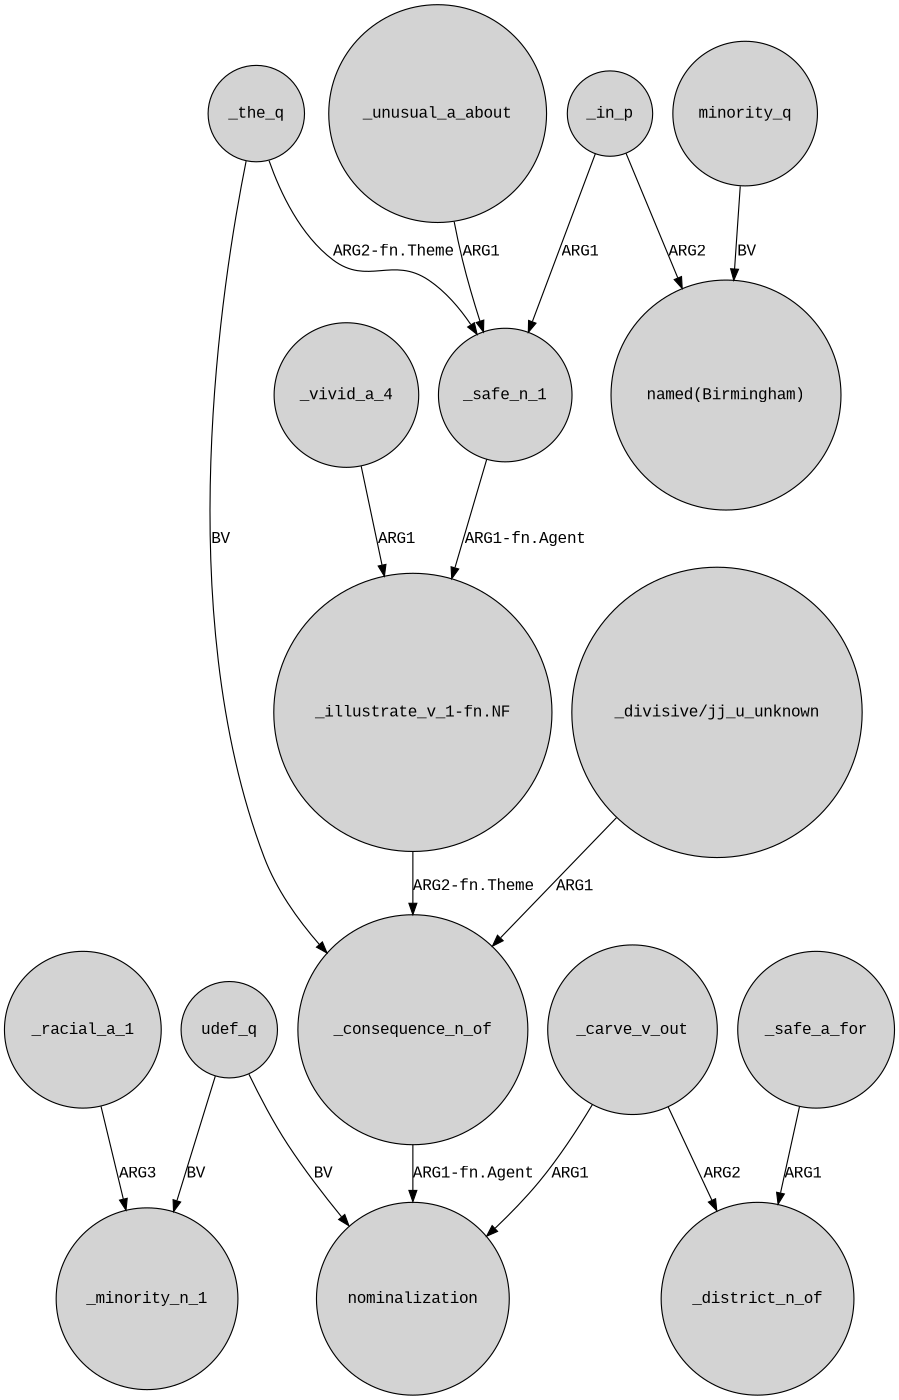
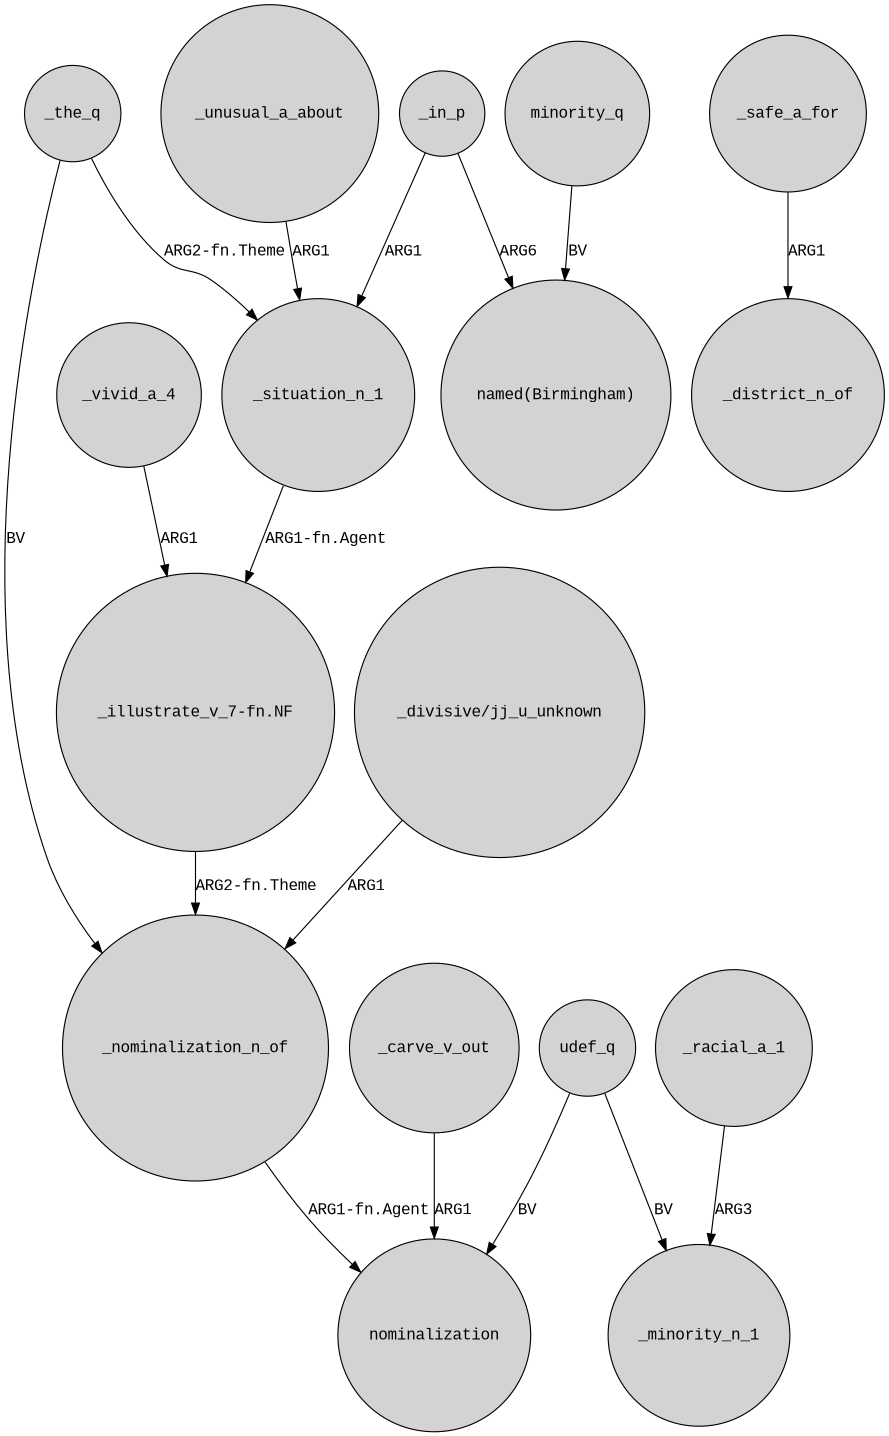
edge "_in_p" -> "named(Birmingham)": label "ARG2" -> "ARG6"
node "_safe_n_1": label "_safe_n_1" -> "_situation_n_1"
node "_illustrate_v_1-fn.NF": label "_illustrate_v_1-fn.NF" -> "_illustrate_v_7-fn.NF"
node "_consequence_n_of": label "_consequence_n_of" -> "_nominalization_n_of"
edge "_carve_v_out" -> "_district_n_of": removed, label "ARG2"
